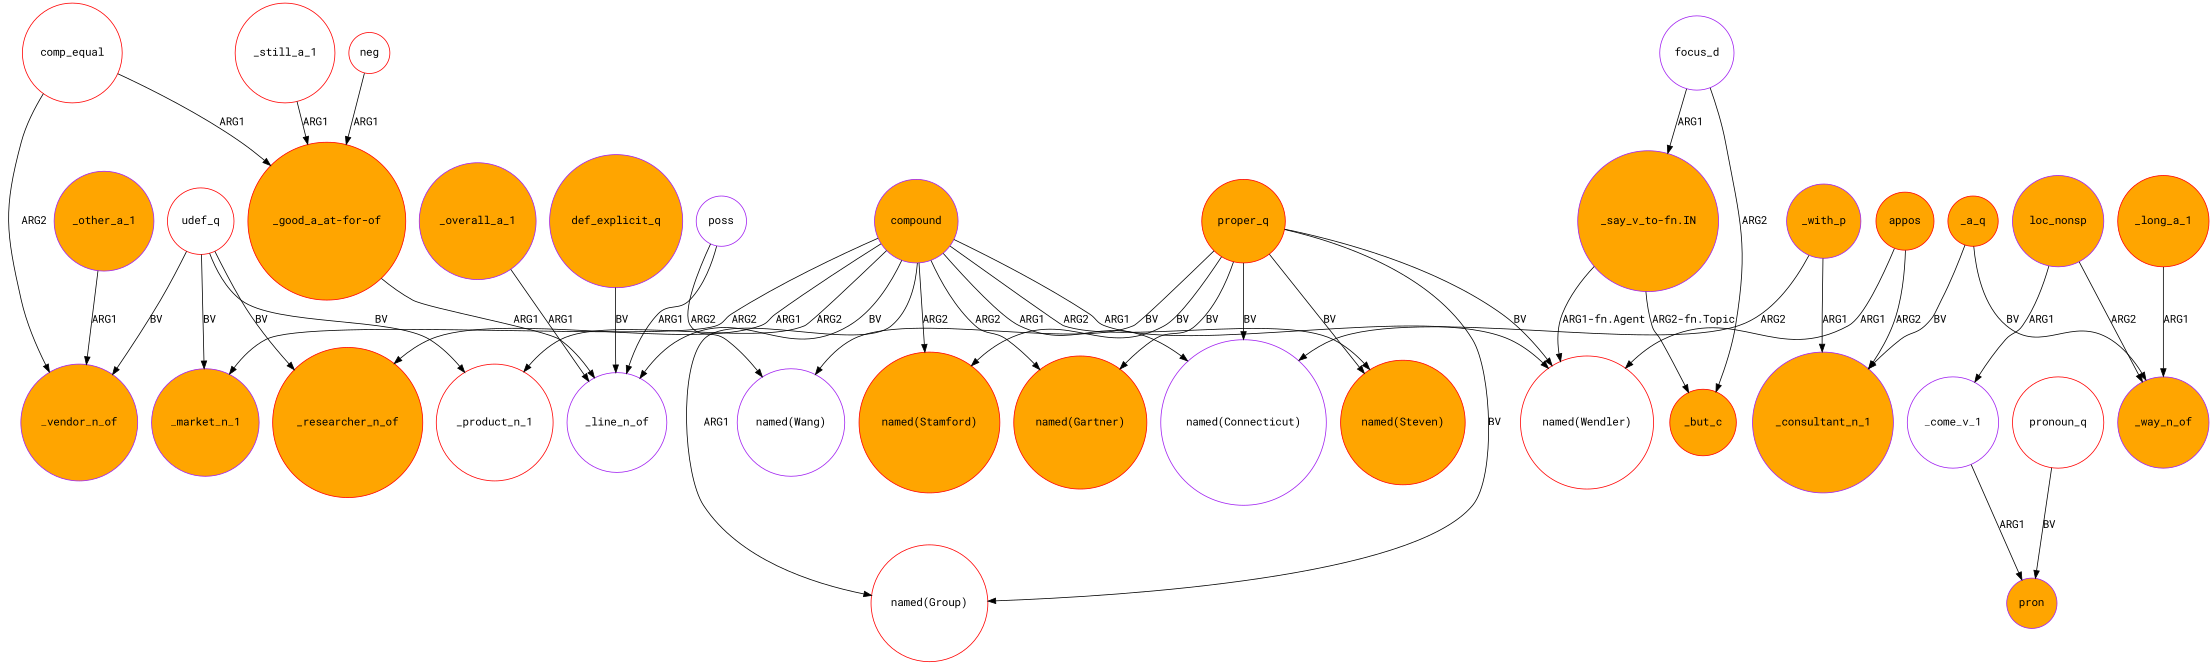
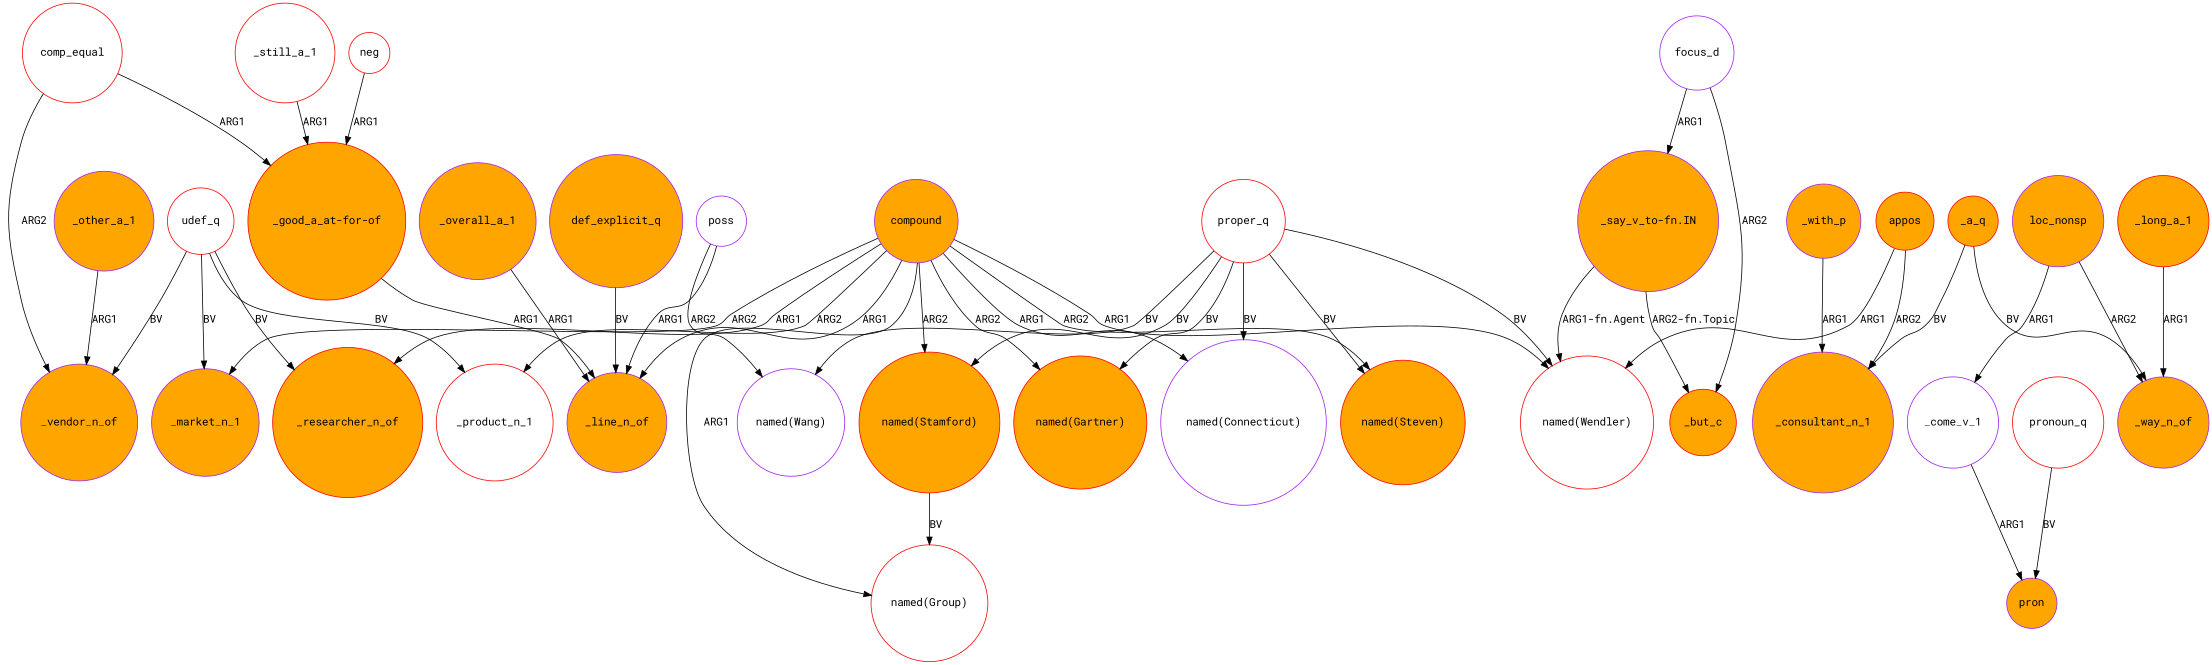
node "proper_q": fillcolor orange -> white
edge "compound" -> "_line_n_of": label "BV" -> "ARG1"
edge "_with_p" -> "named(Connecticut)": removed, label "ARG2"
node "_line_n_of": fillcolor white -> orange
edge "proper_q" -> "named(Group)": now "named(Stamford)" -> "named(Group)"
